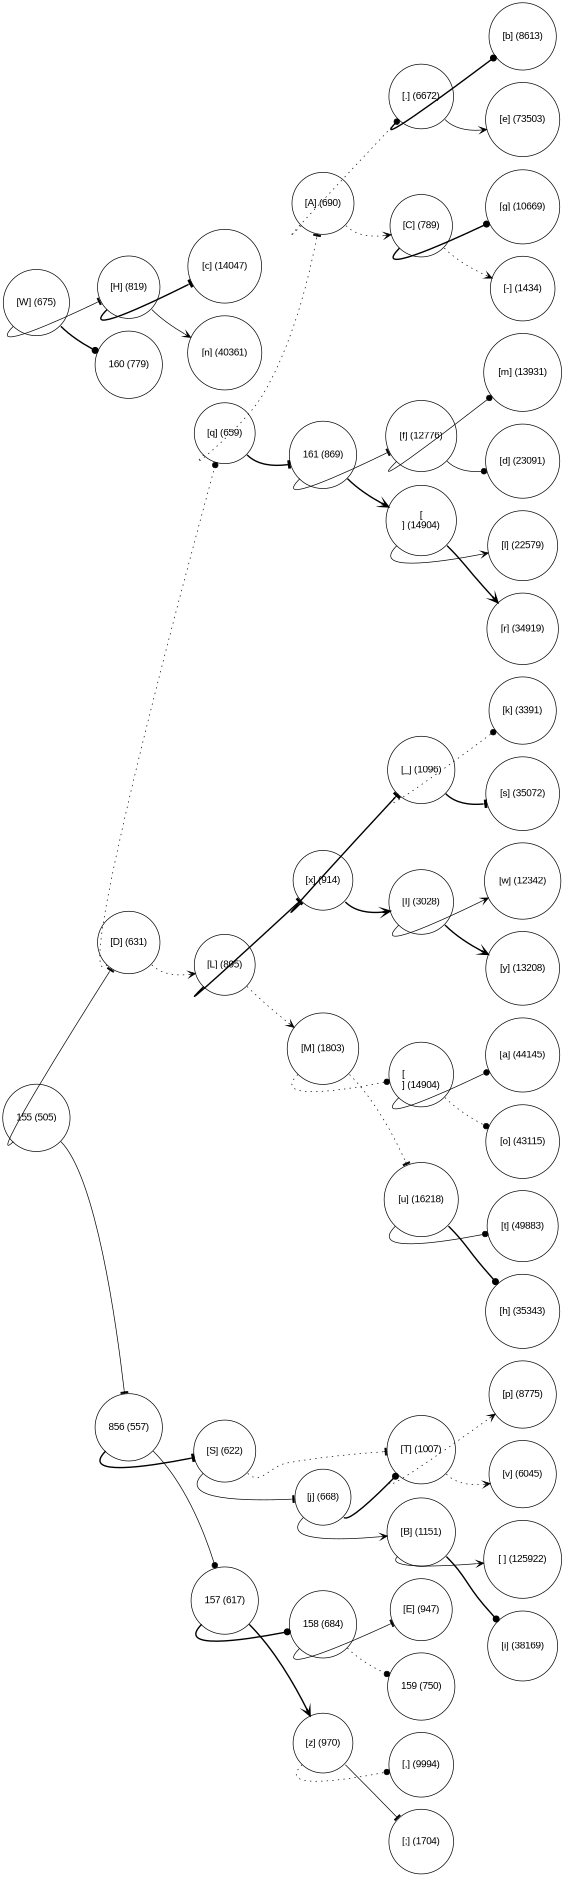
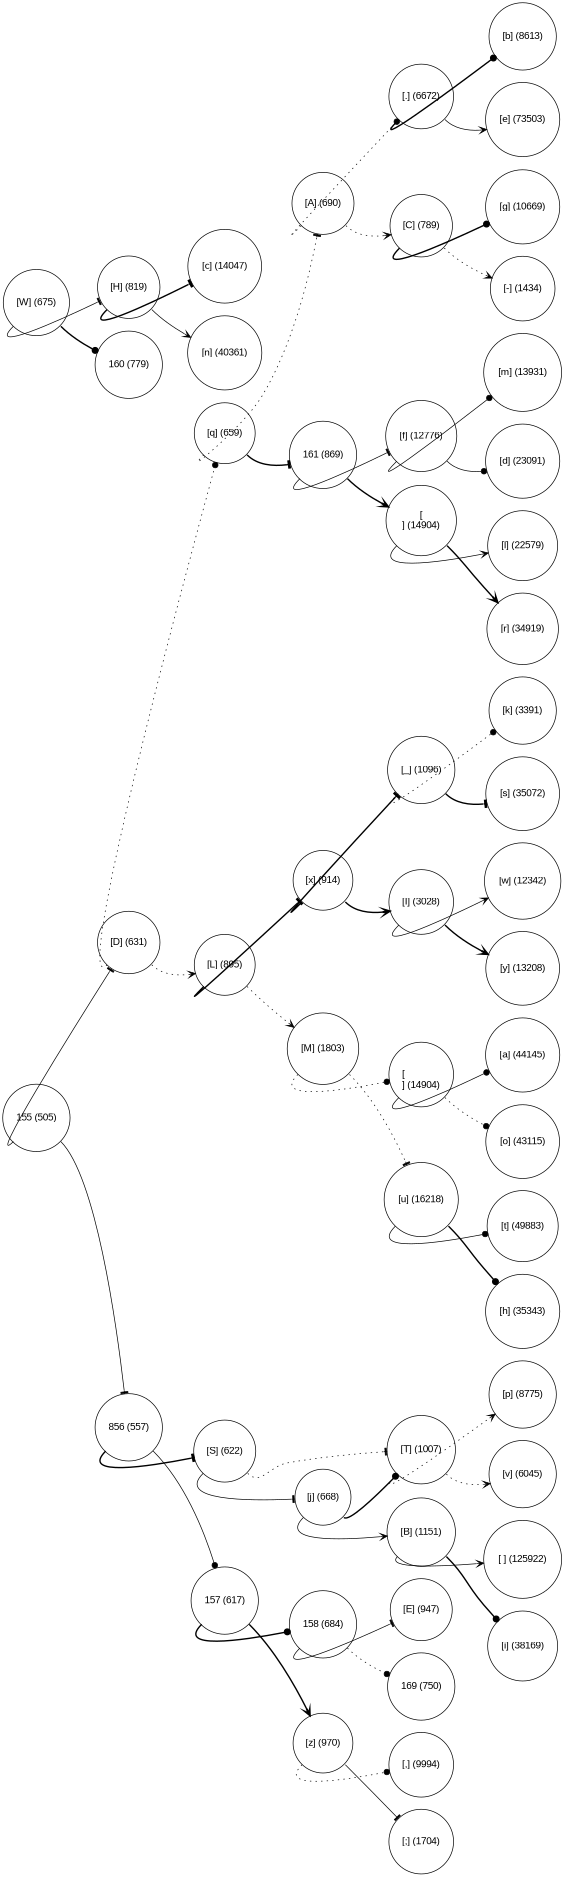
node "159 (750)": label "159 (750)" -> "169 (750)"
